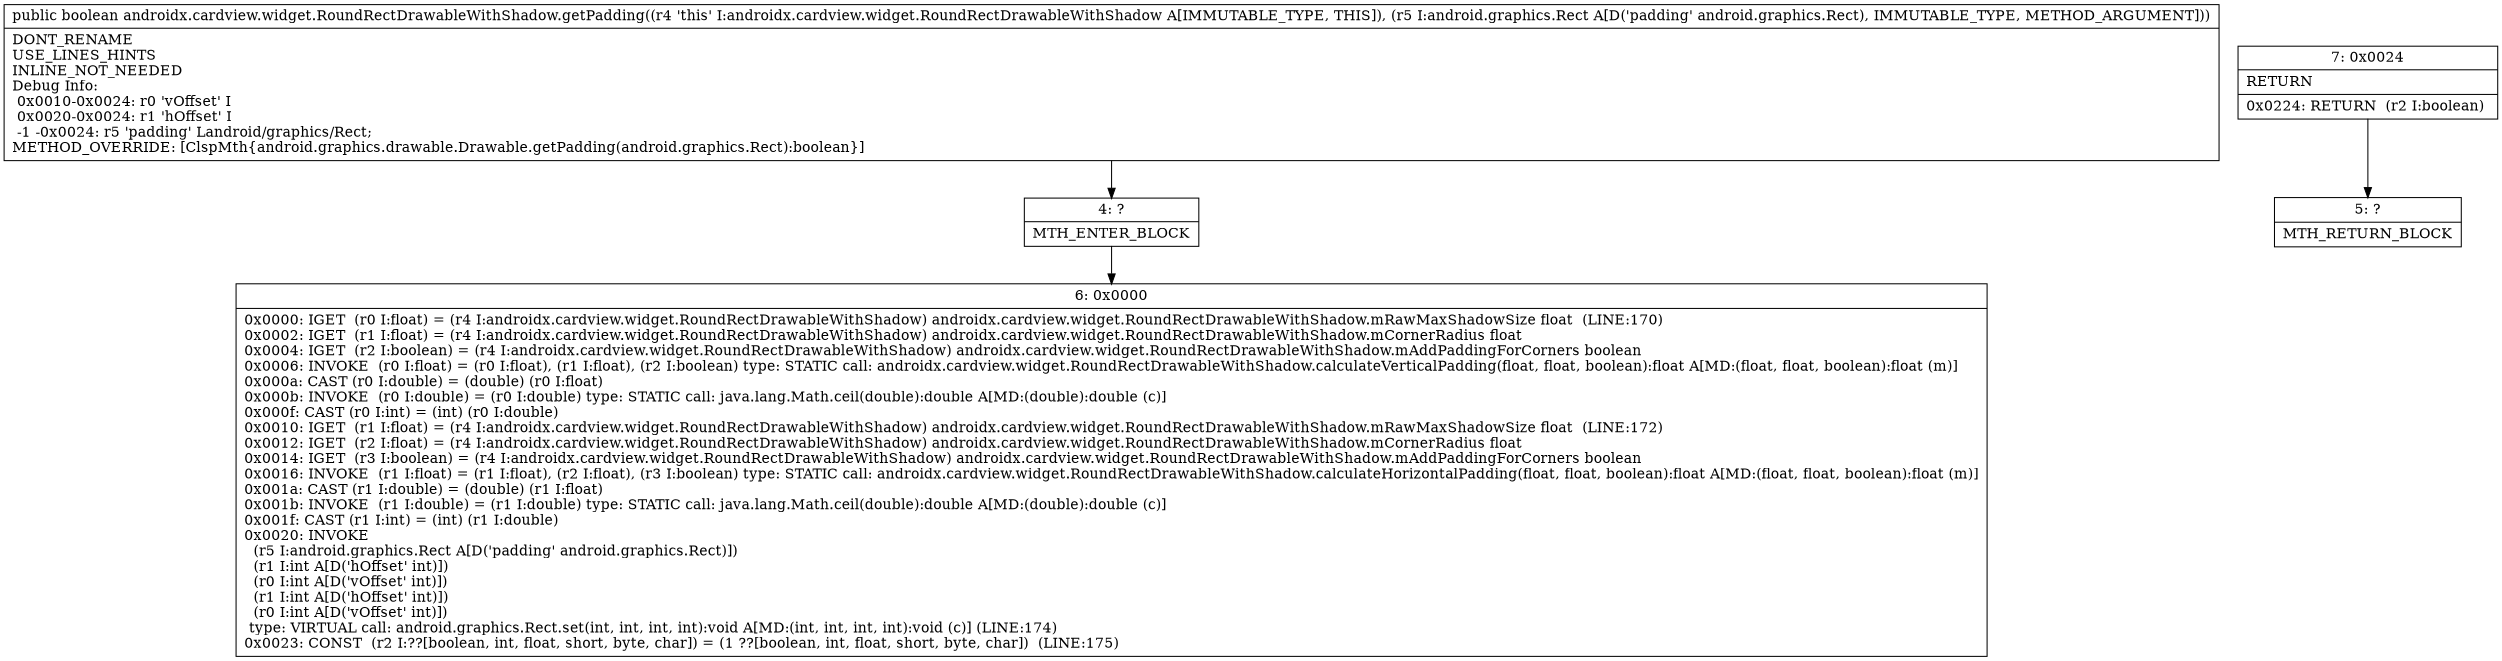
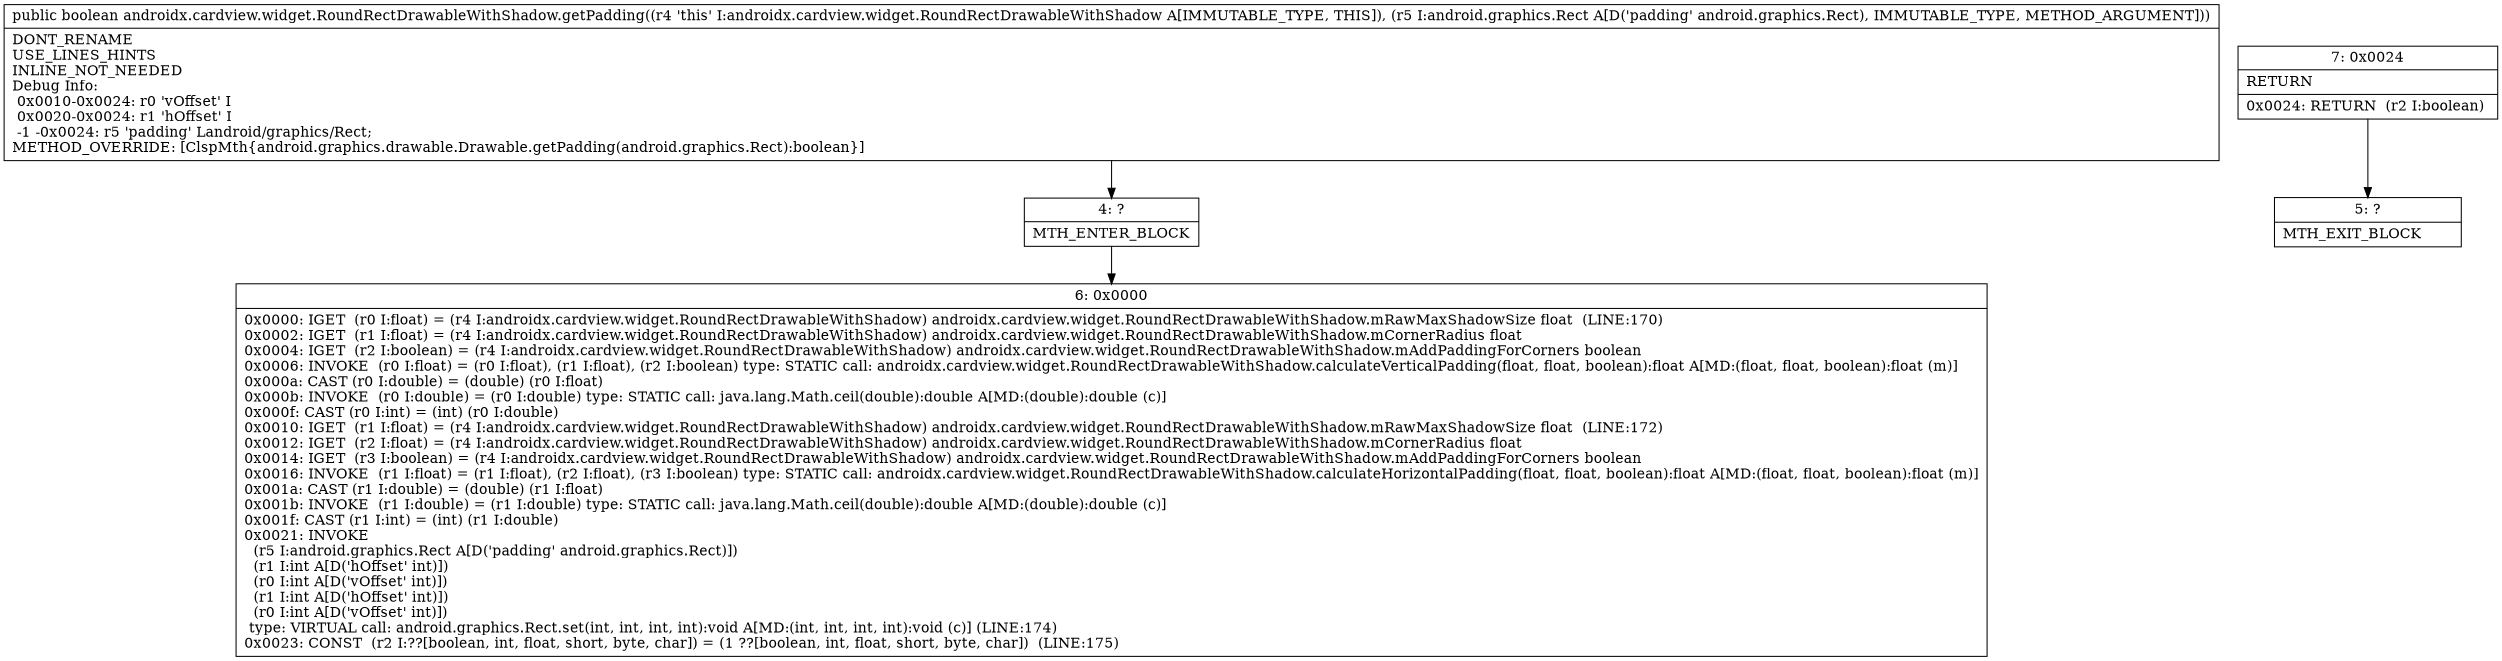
node "7: 0x0024": text "0x0224: RETURN  (r2 I:boolean)" -> "0x0024: RETURN  (r2 I:boolean)"
node "5: ?": text "MTH_RETURN_BLOCK" -> "MTH_EXIT_BLOCK"
node "6: 0x0000": text "0x0020: INVOKE" -> "0x0021: INVOKE"
